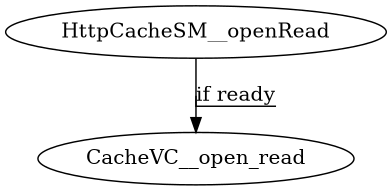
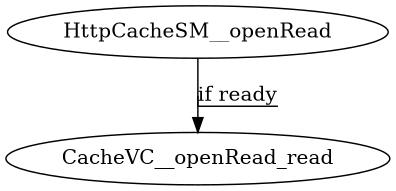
node "CacheVC__open_read": label "CacheVC__open_read" -> "CacheVC__openRead_read"
